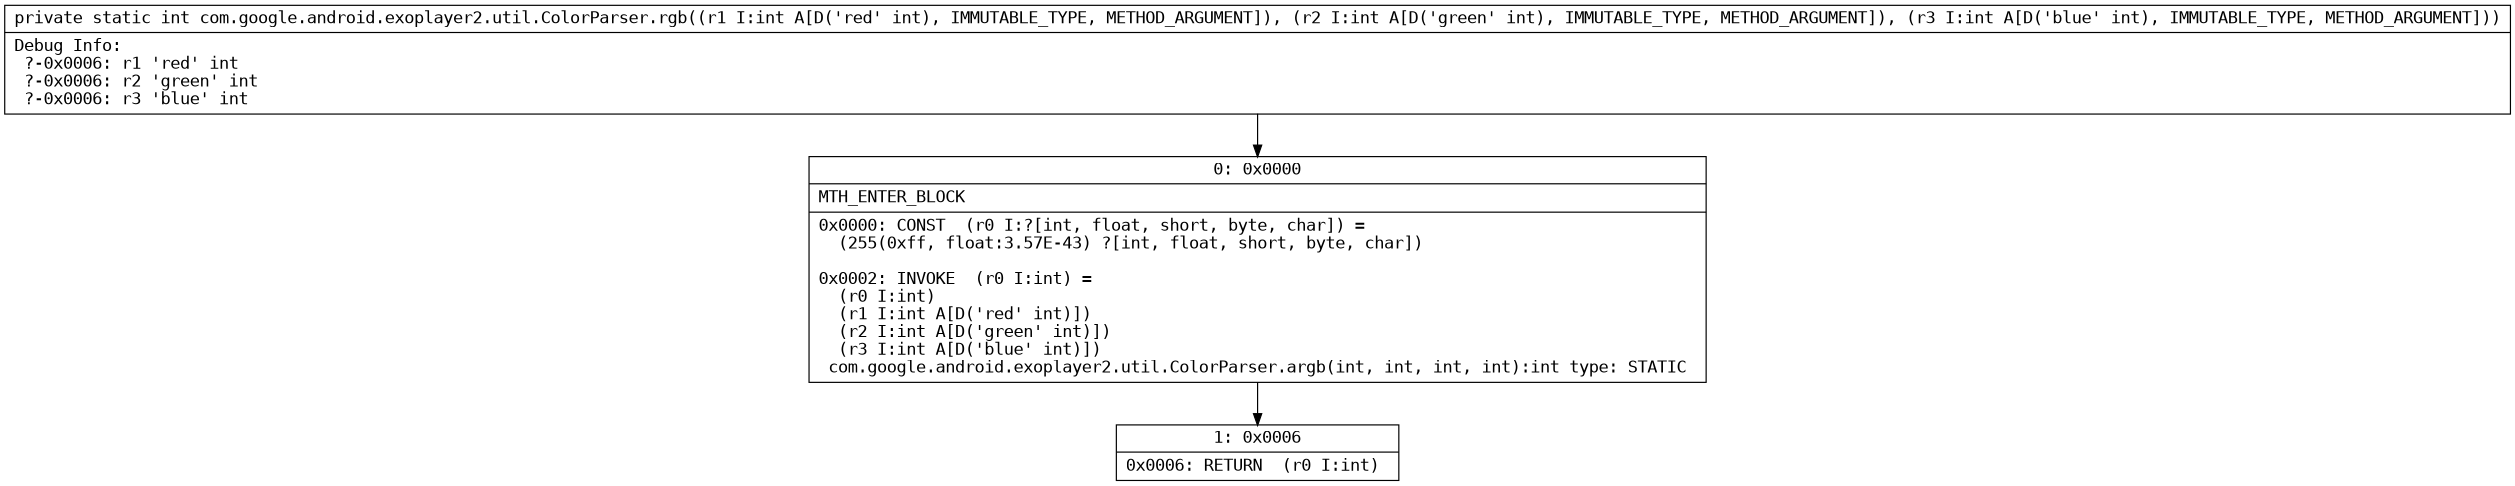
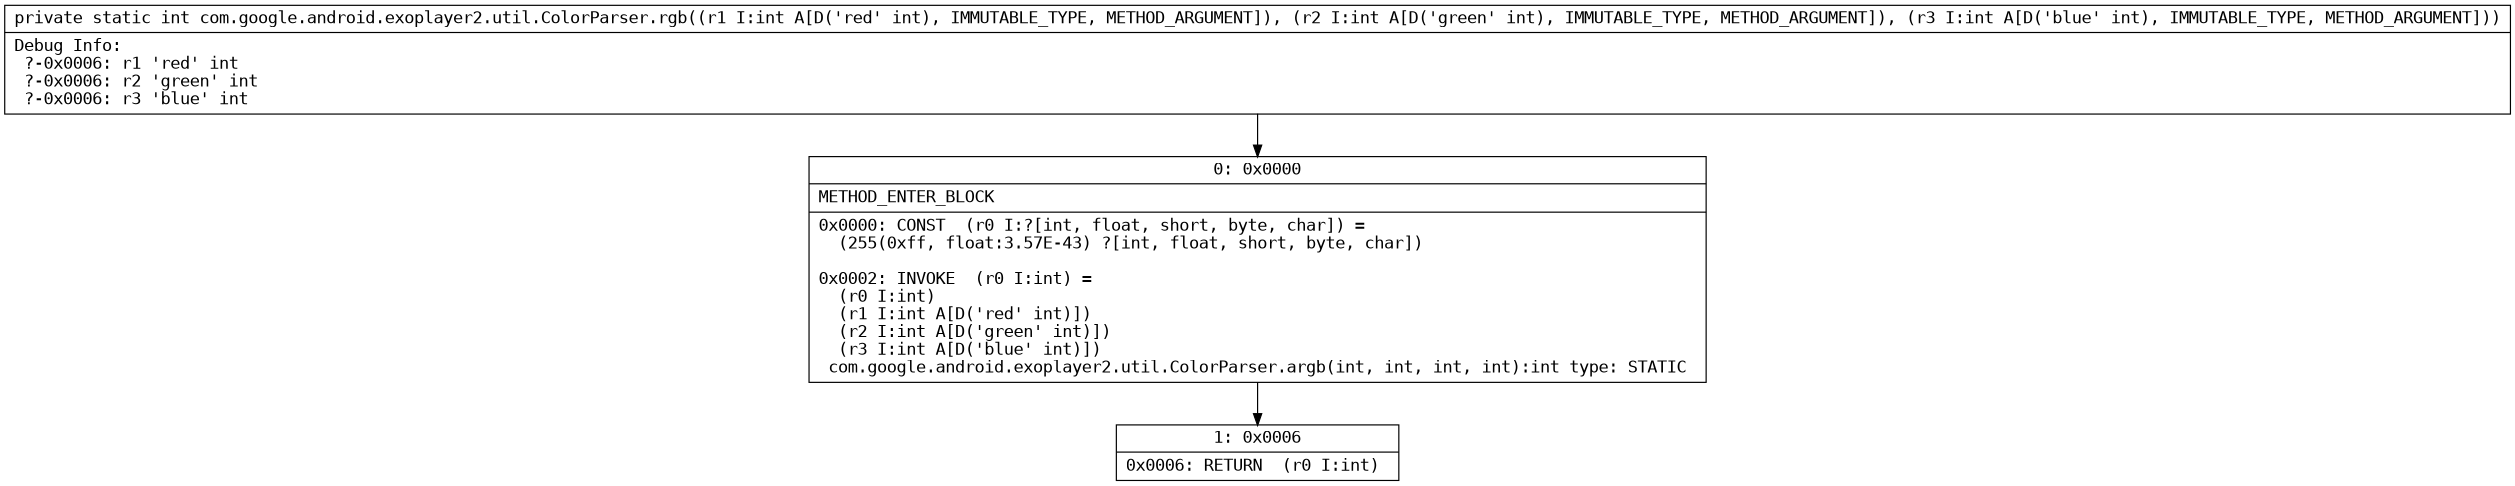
node "0: 0x0000": text "MTH_ENTER_BLOCK" -> "METHOD_ENTER_BLOCK"
